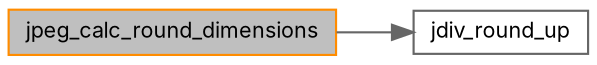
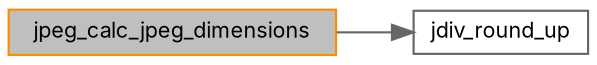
node "jpeg_calc_round_dimensions": label "jpeg_calc_round_dimensions" -> "jpeg_calc_jpeg_dimensions"
